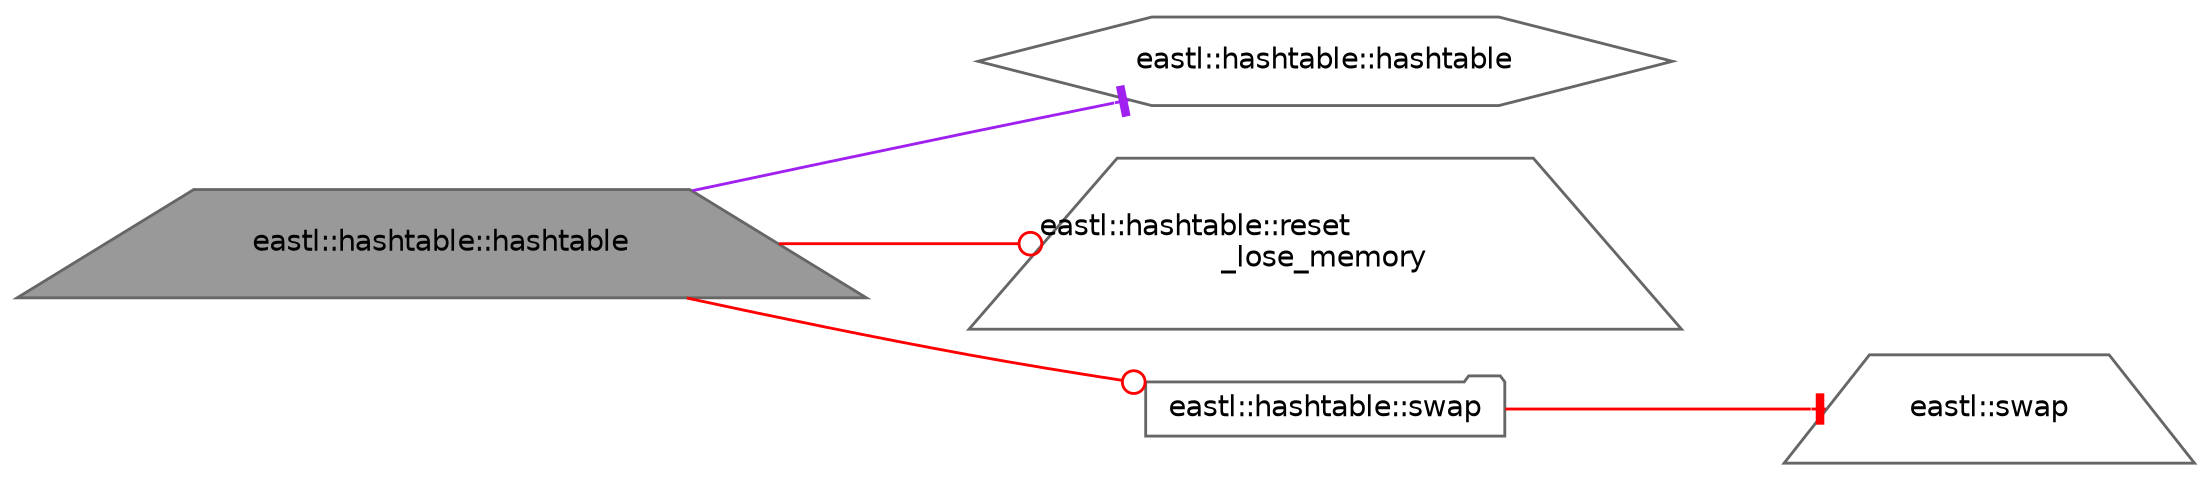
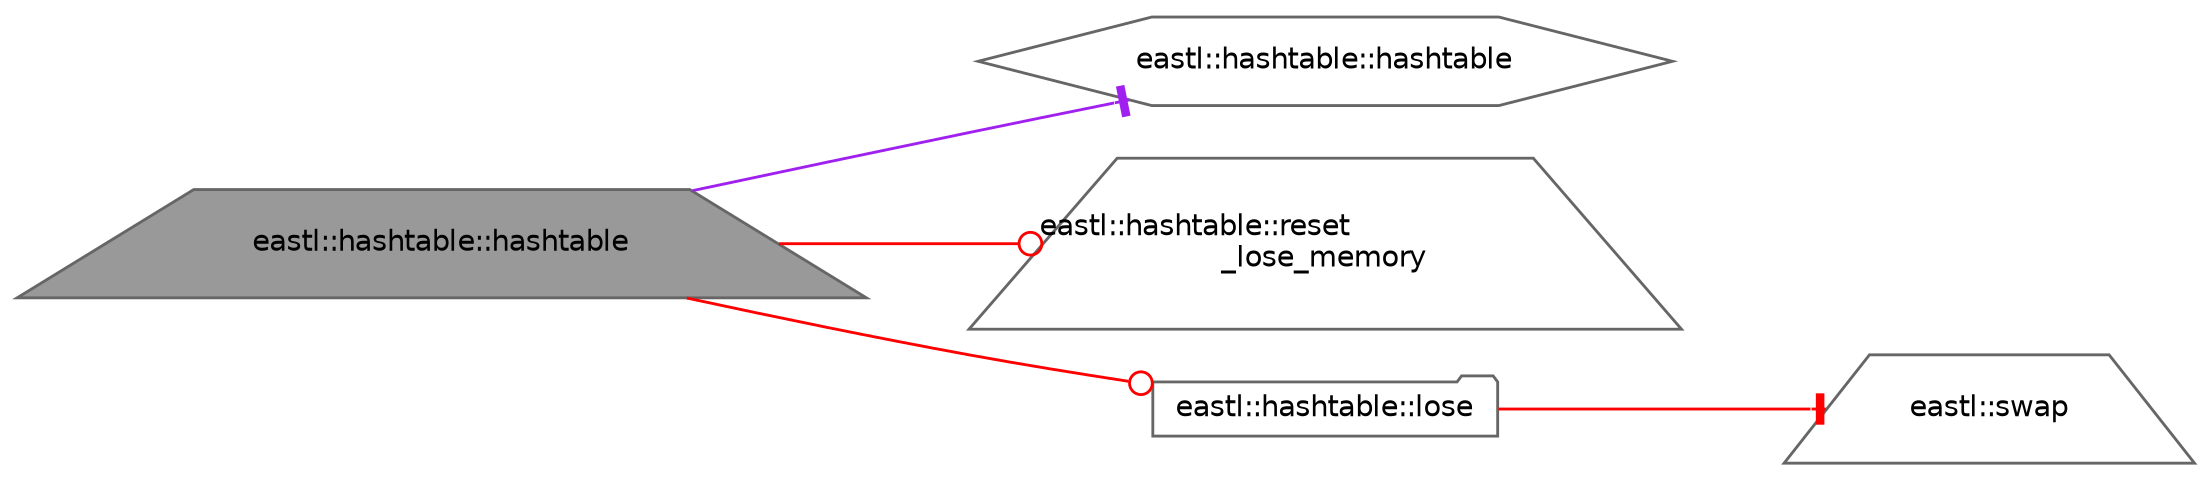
node "eastl::hashtable::swap": label "eastl::hashtable::swap" -> "eastl::hashtable::lose"
